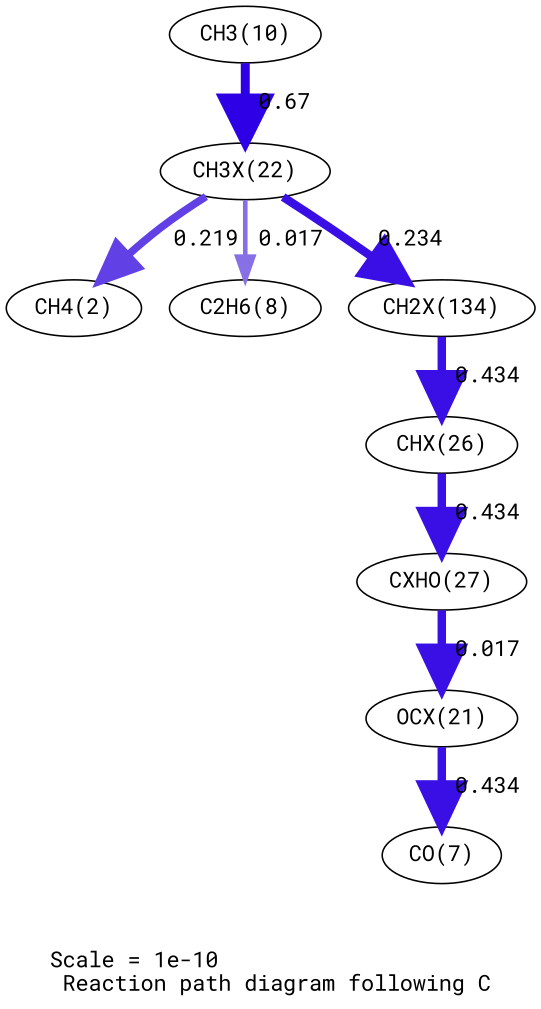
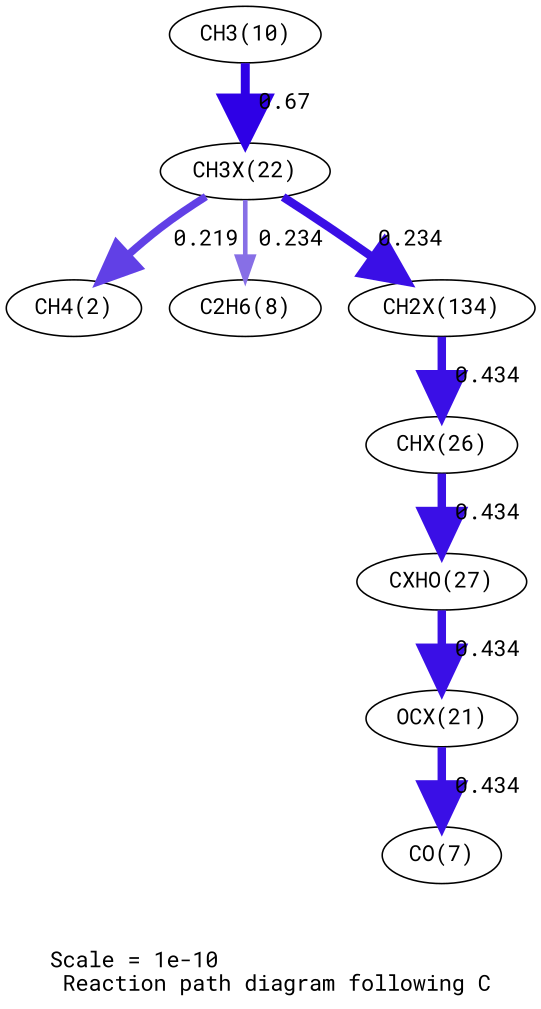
edge "CH3X(22)" -> "C2H6(8)": label " 0.017" -> " 0.234"
edge "CXHO(27)" -> "OCX(21)": label " 0.017" -> " 0.434"
